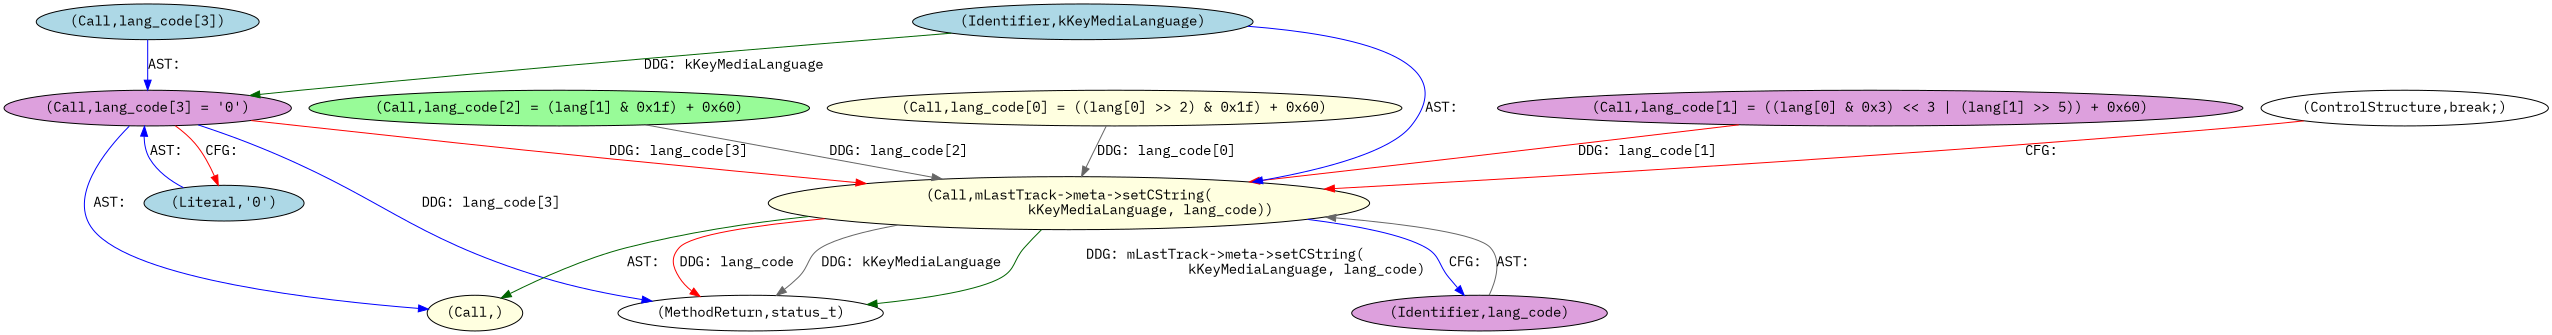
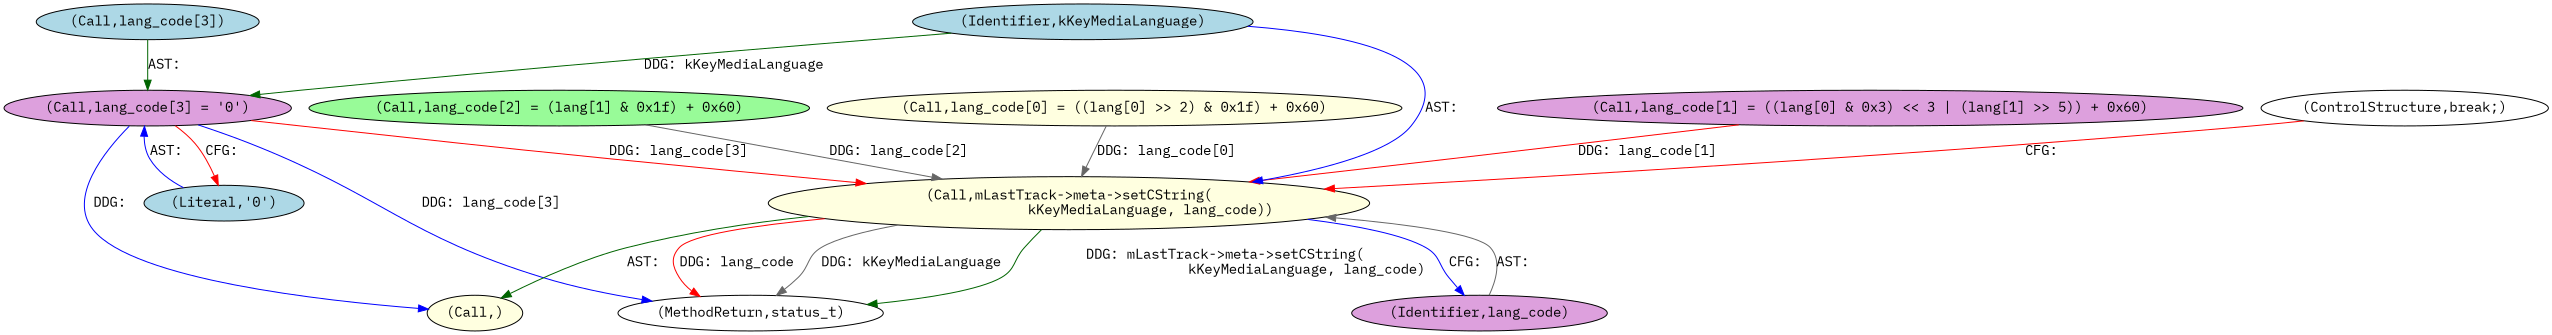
edge "(Call,lang_code[3])" -> "(Call,lang_code[3] = '0')": color blue -> darkgreen
edge "(Call,lang_code[3] = '0')" -> "(Call,)": label "AST: " -> "DDG: "
